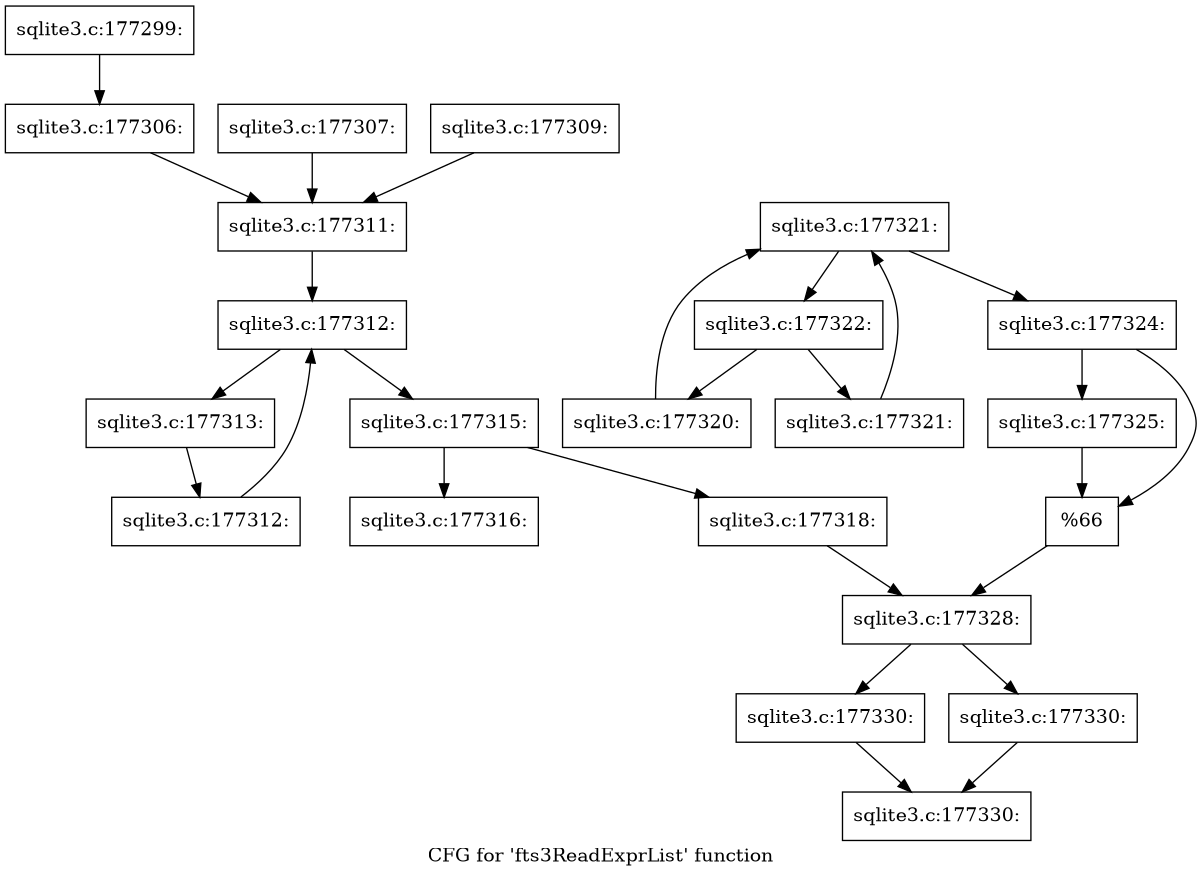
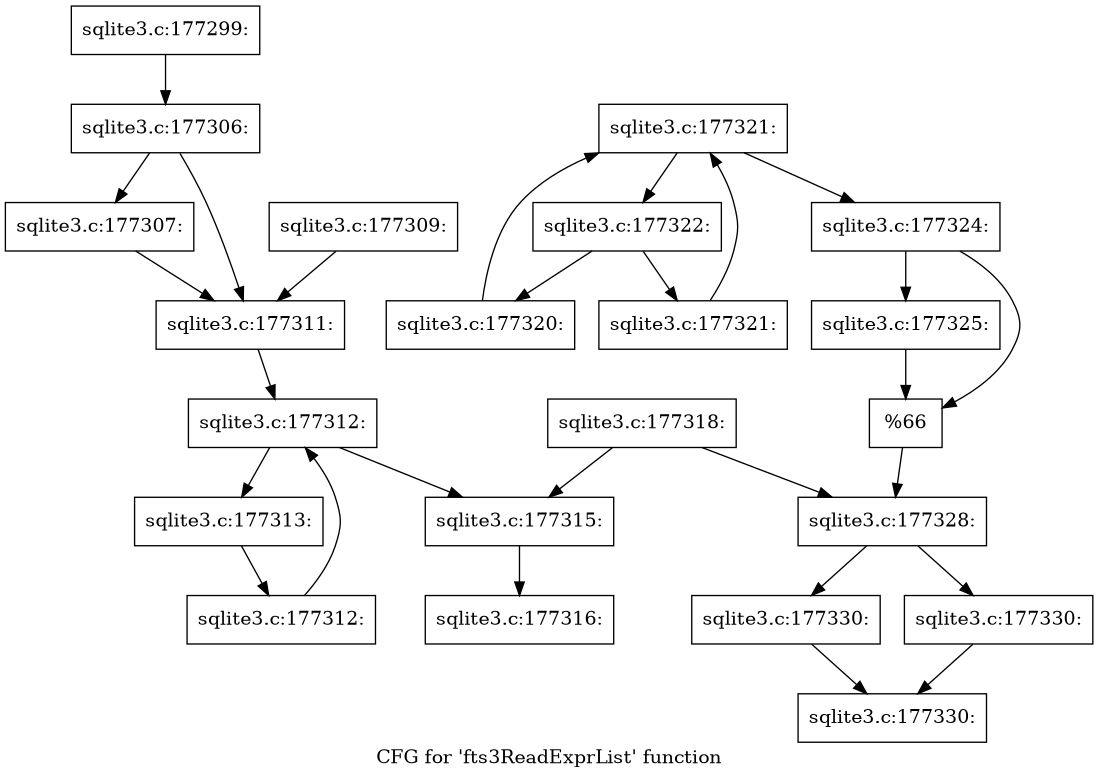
edge "sqlite3.c:177306:" -> "sqlite3.c:177307:": added
edge "sqlite3.c:177315:" -> "sqlite3.c:177318:": reversed
